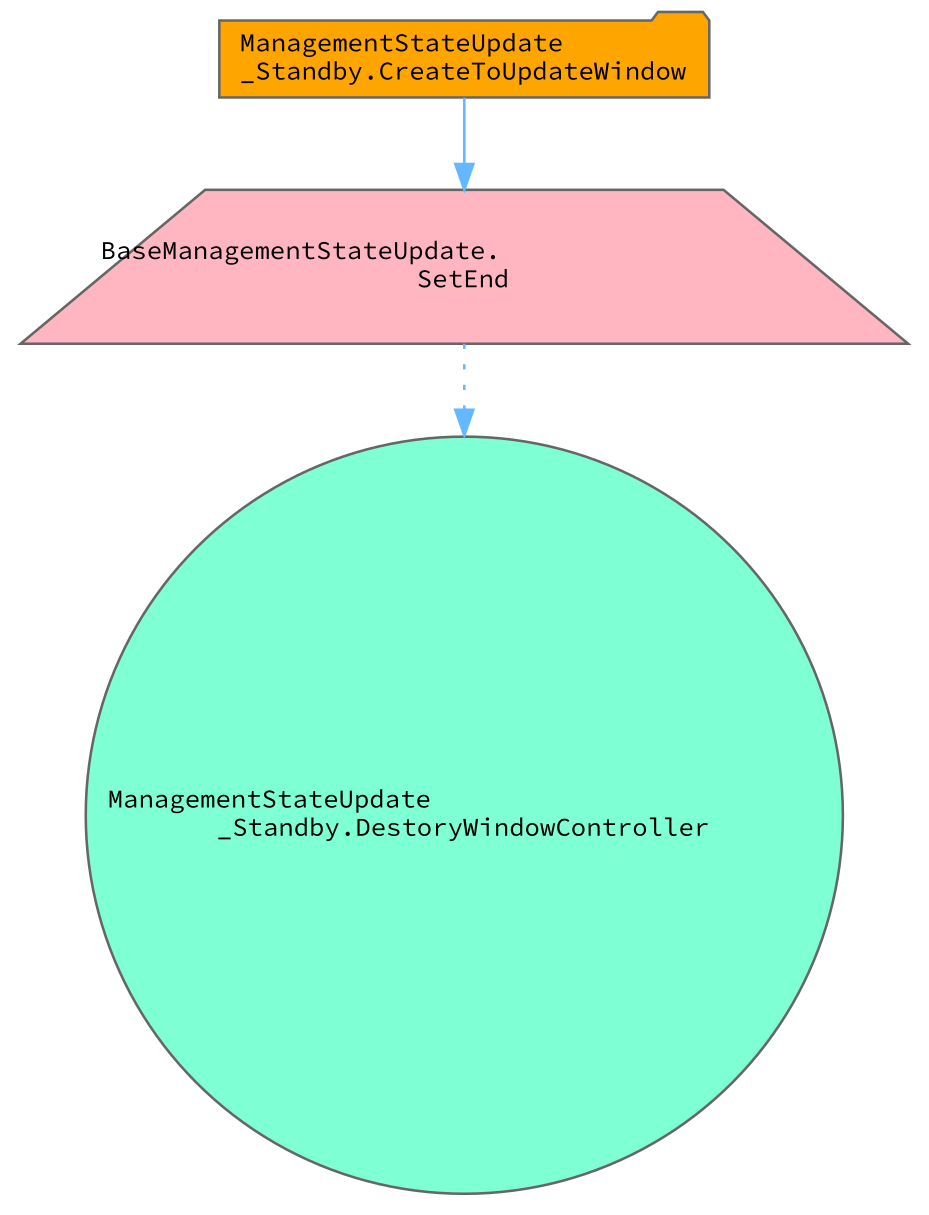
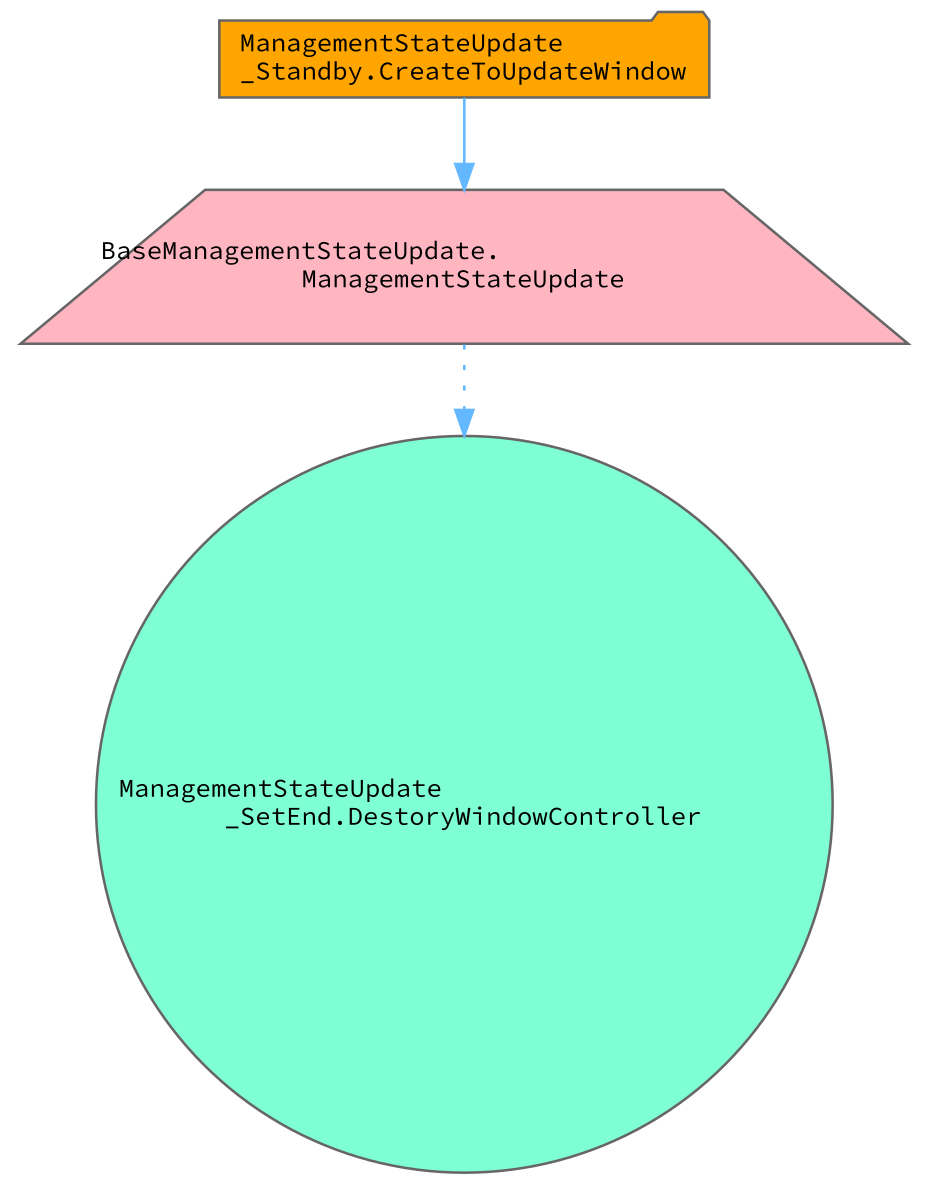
node "BaseManagementStateUpdate. SetEnd": label "BaseManagementStateUpdate. SetEnd" -> "BaseManagementStateUpdate. ManagementStateUpdate"
node "ManagementStateUpdate _Standby.DestoryWindowController": label "ManagementStateUpdate _Standby.DestoryWindowController" -> "ManagementStateUpdate _SetEnd.DestoryWindowController"
